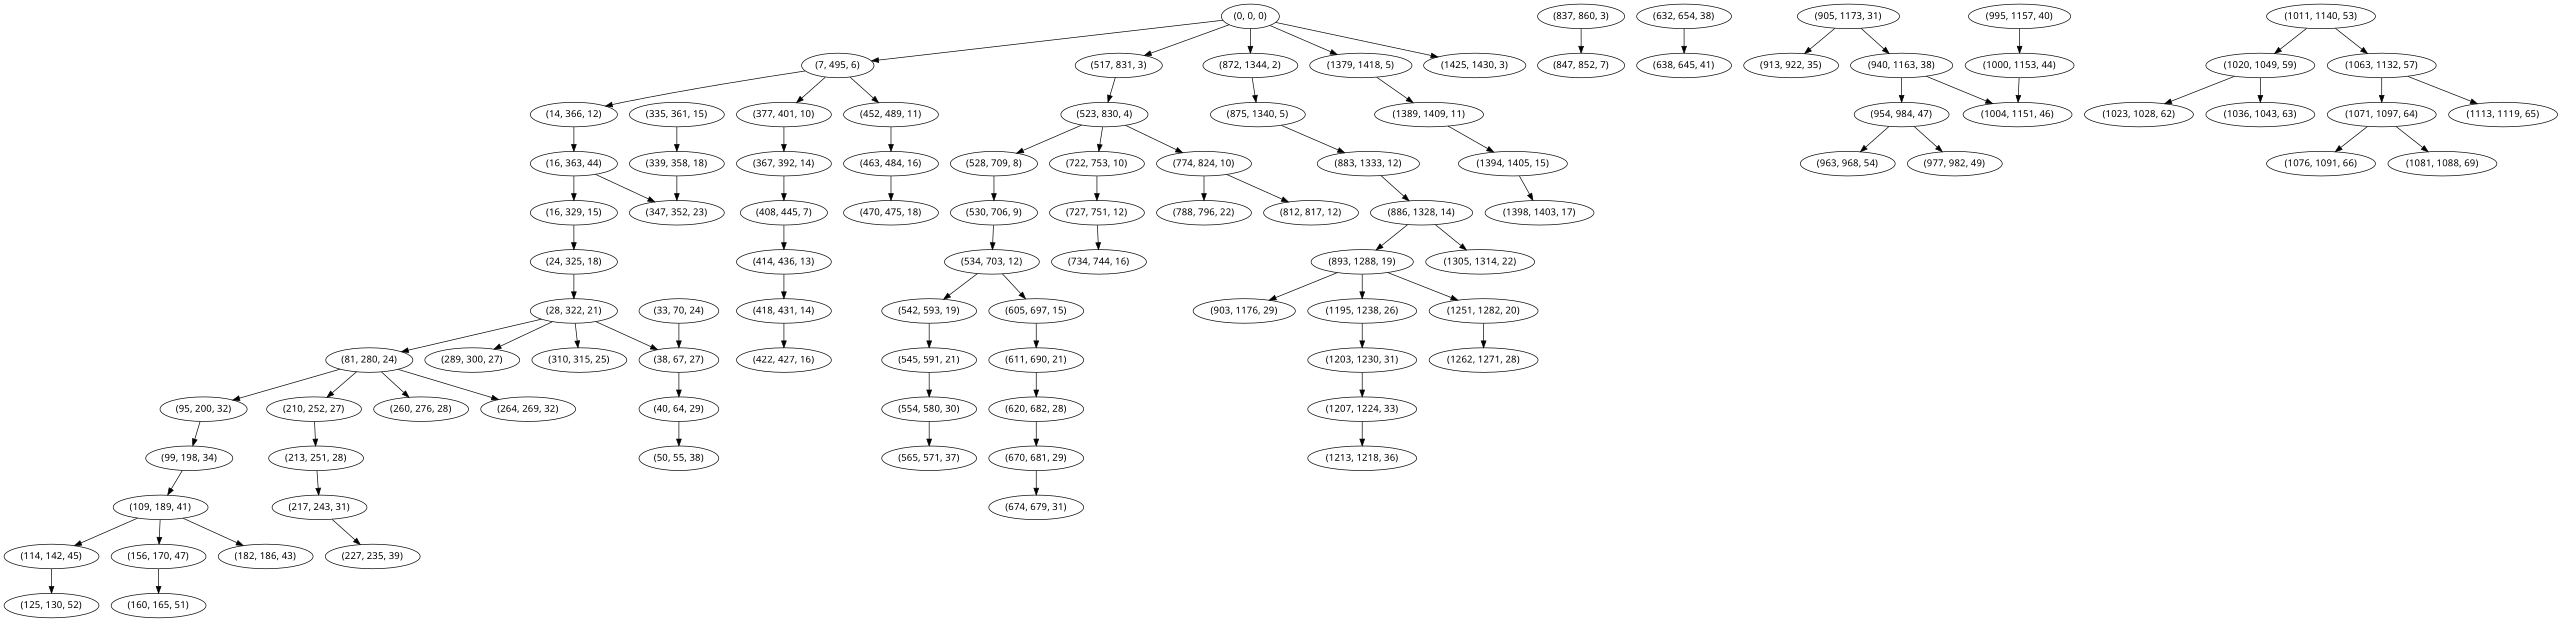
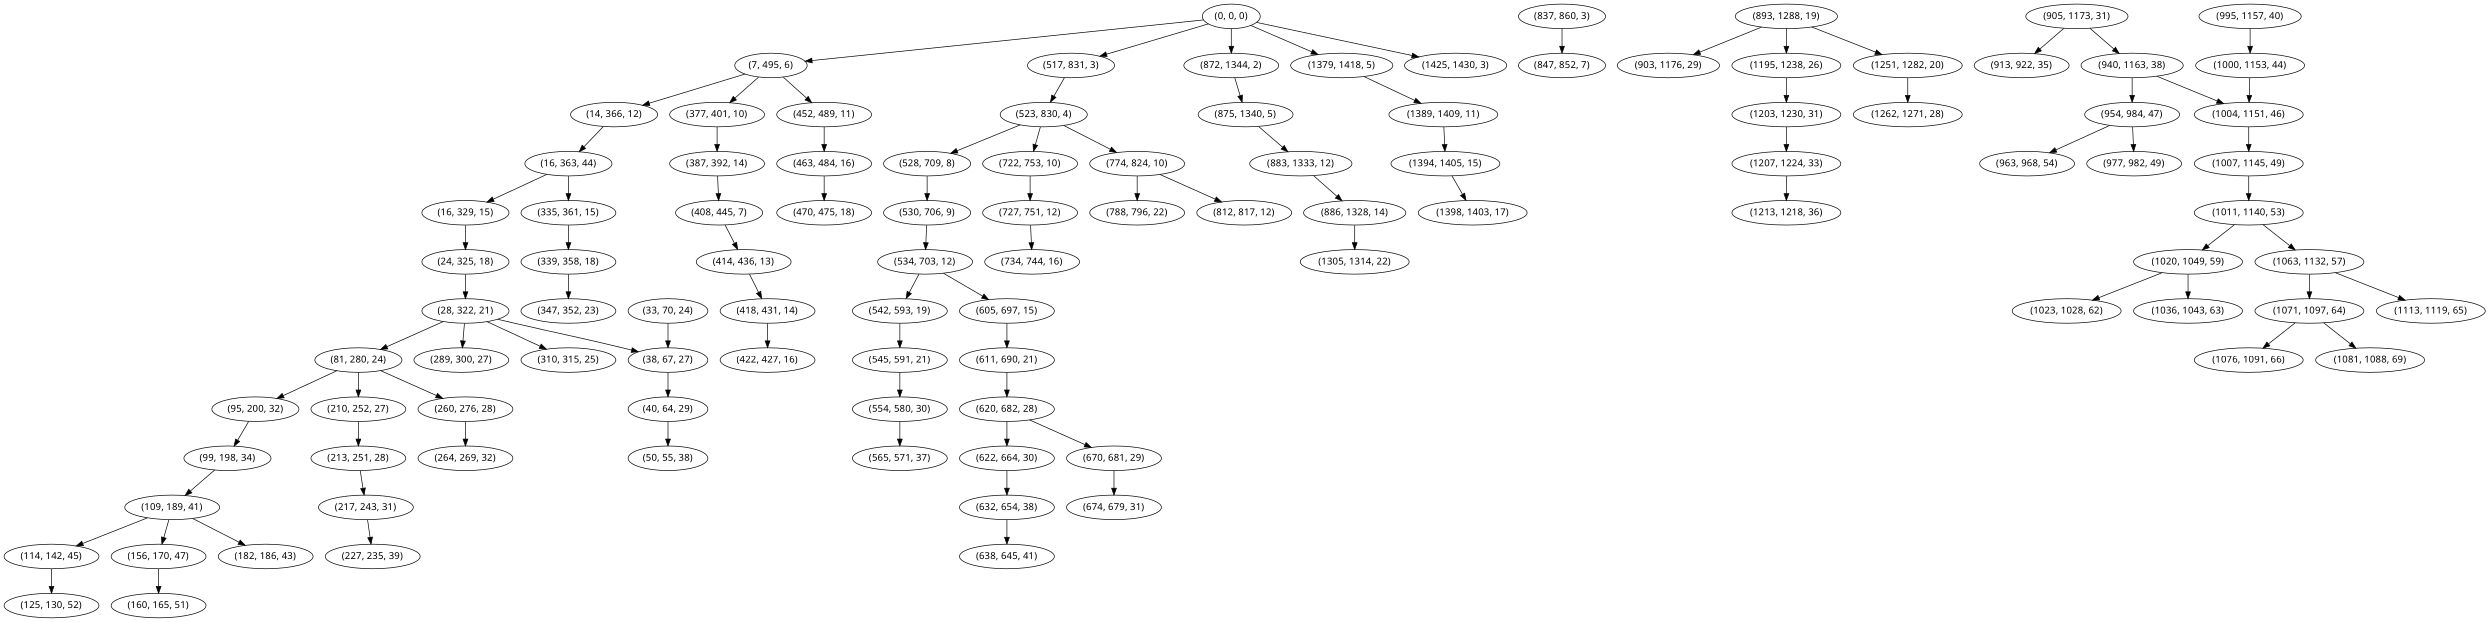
node "(367, 392, 14)": label "(367, 392, 14)" -> "(387, 392, 14)"
node "(1007, 1145, 49)": added
edge "(16, 363, 44)" -> "(347, 352, 23)": now "(16, 363, 44)" -> "(335, 361, 15)"
edge "(886, 1328, 14)" -> "(893, 1288, 19)": removed
edge "(81, 280, 24)" -> "(264, 269, 32)": now "(260, 276, 28)" -> "(264, 269, 32)"
node "(622, 664, 30)": added
